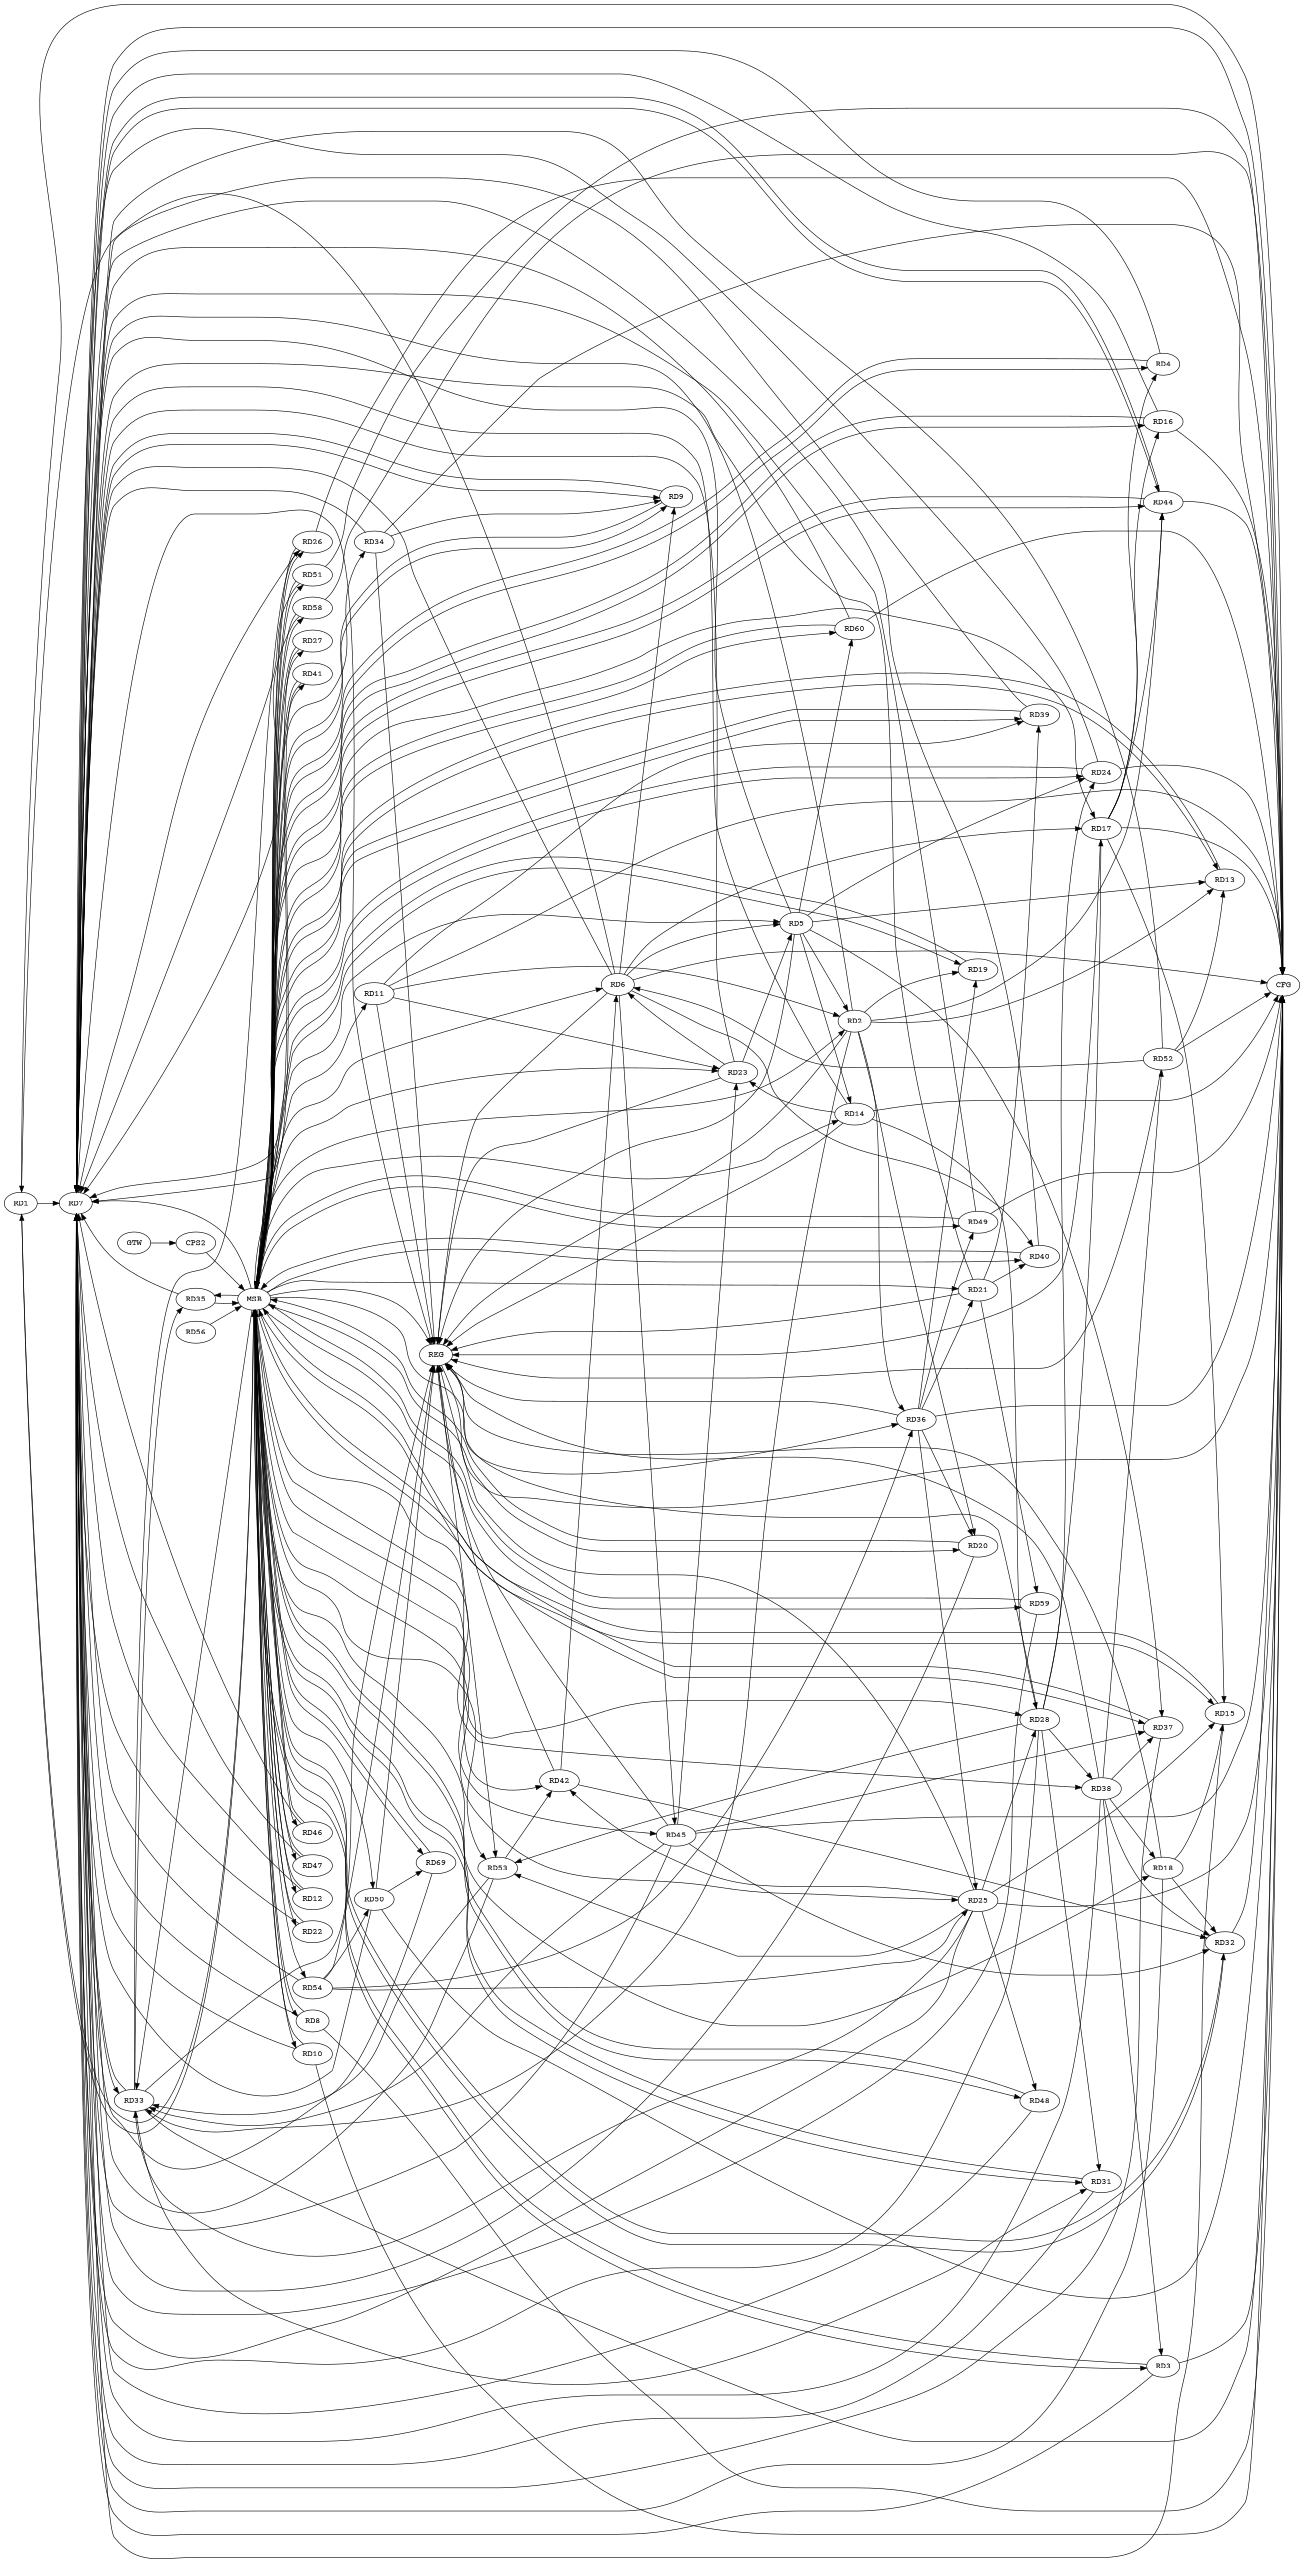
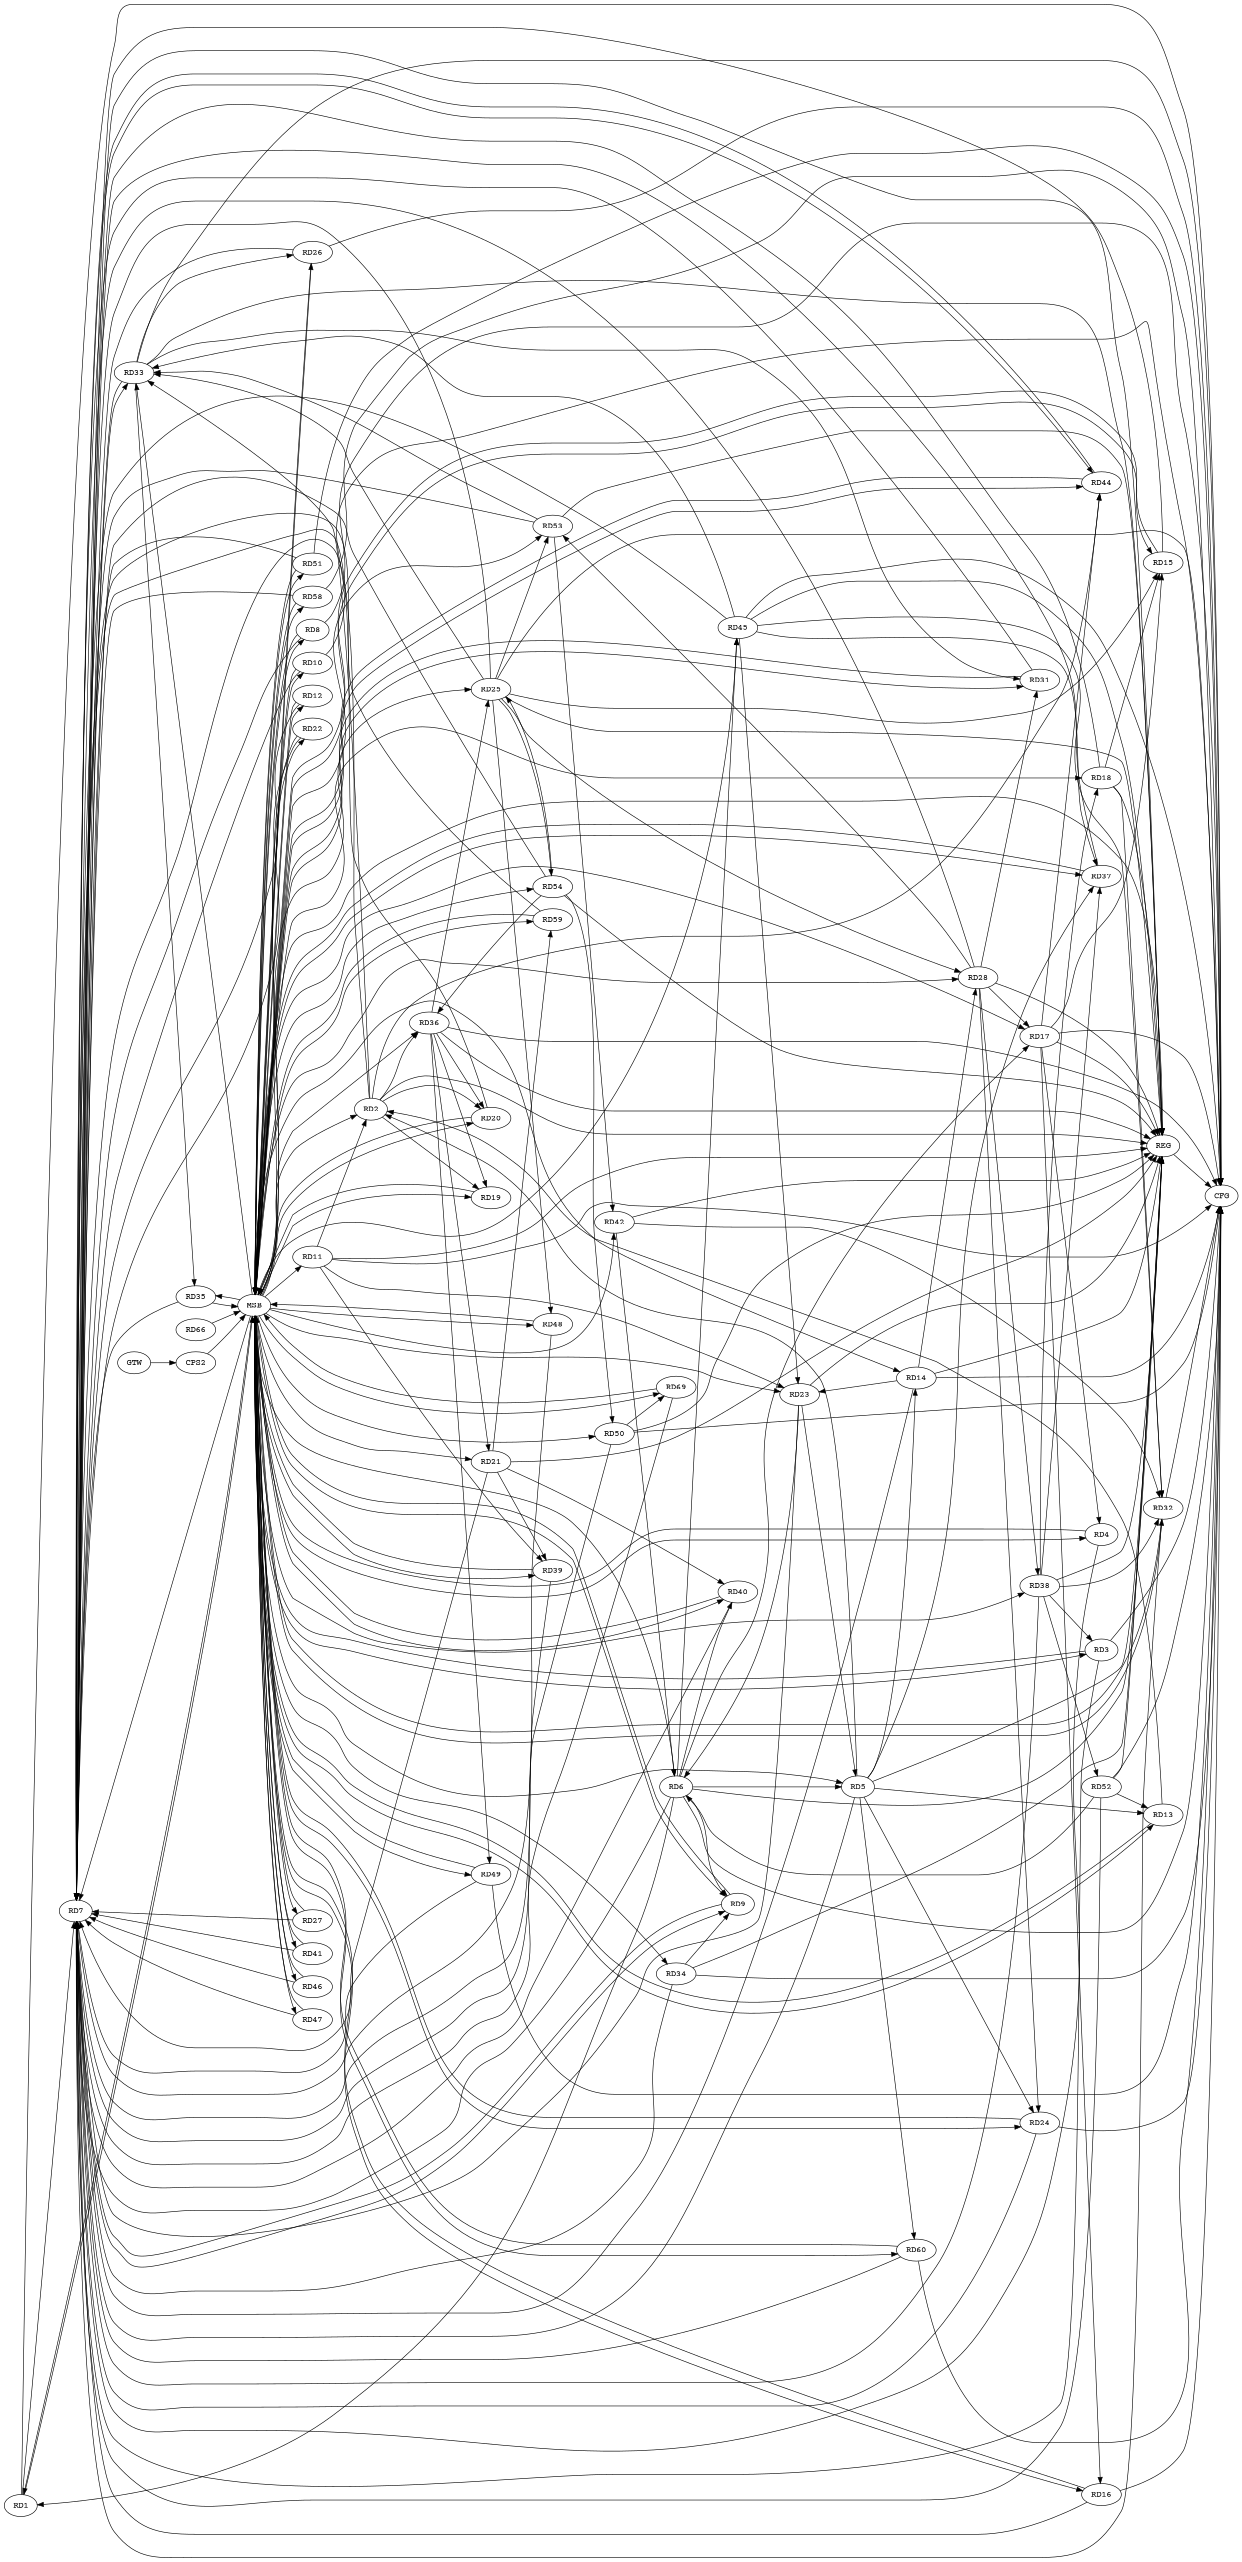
edge "CFG" -> "RD7": now "RD32" -> "RD7"
edge "RD44" -> "CFG": removed
edge "RD2" -> "RD13": reversed
node "RD56": label "RD56" -> "RD66"
edge "REG" -> "RD53": reversed
edge "RD25" -> "RD42": now "RD25" -> "RD54"
